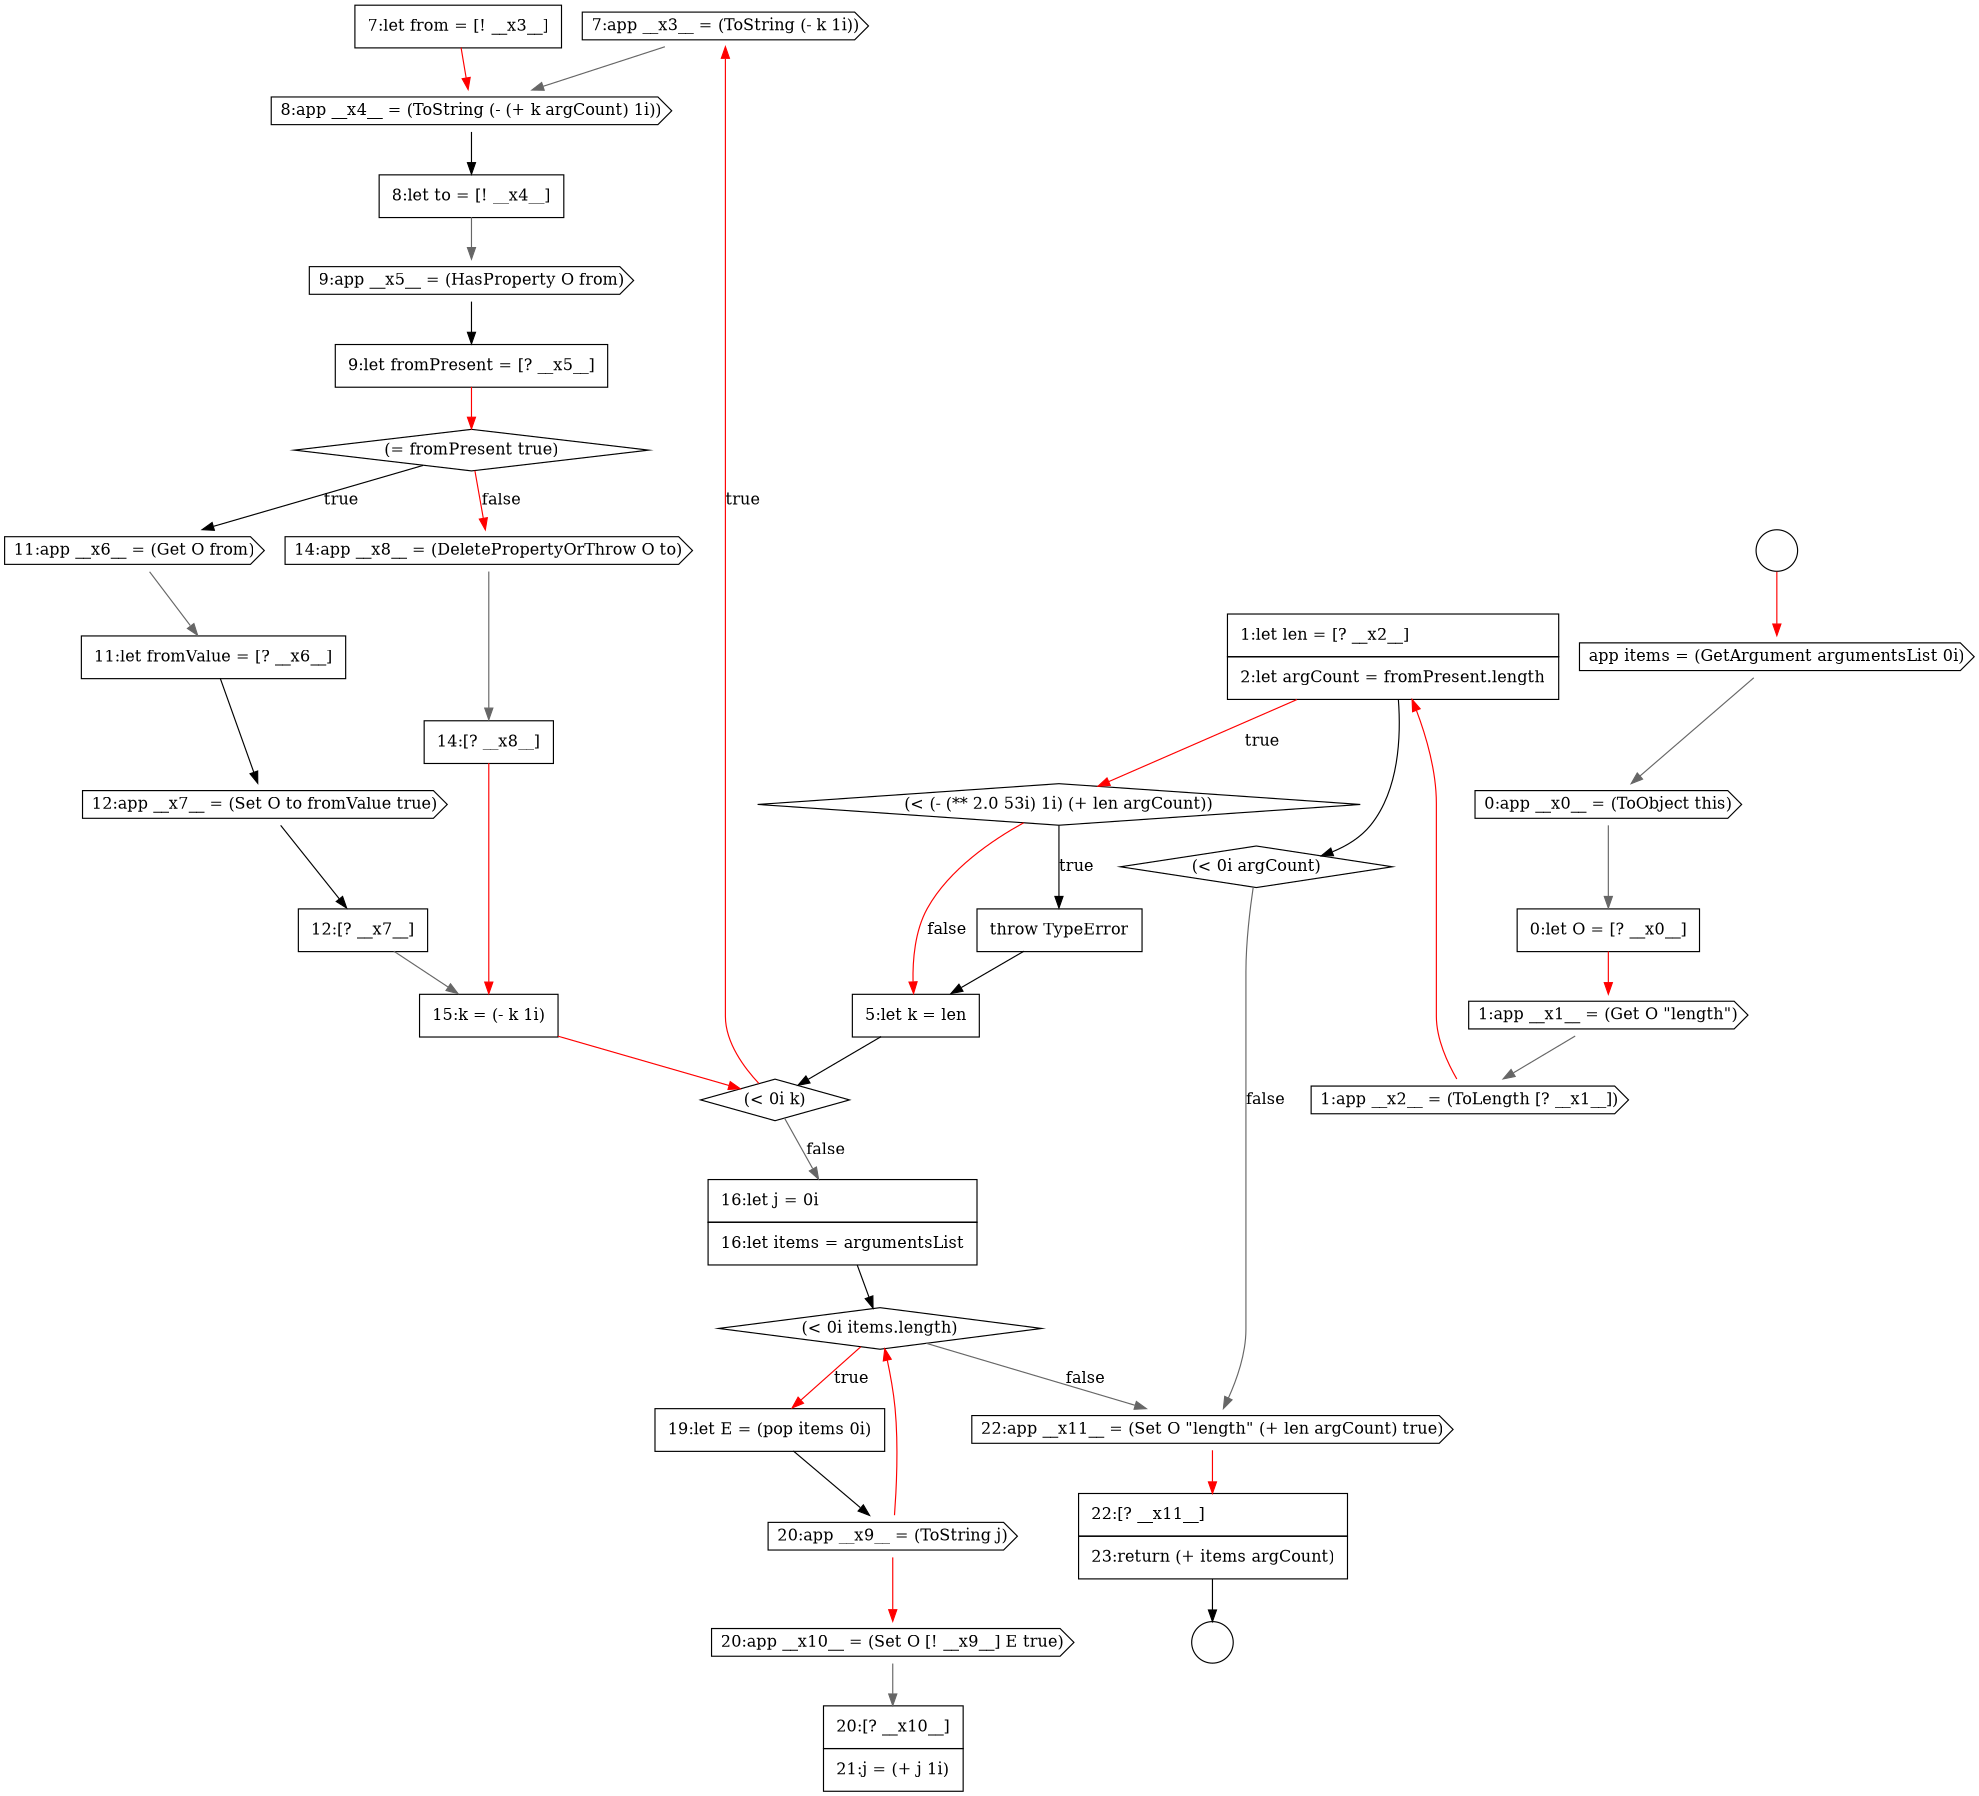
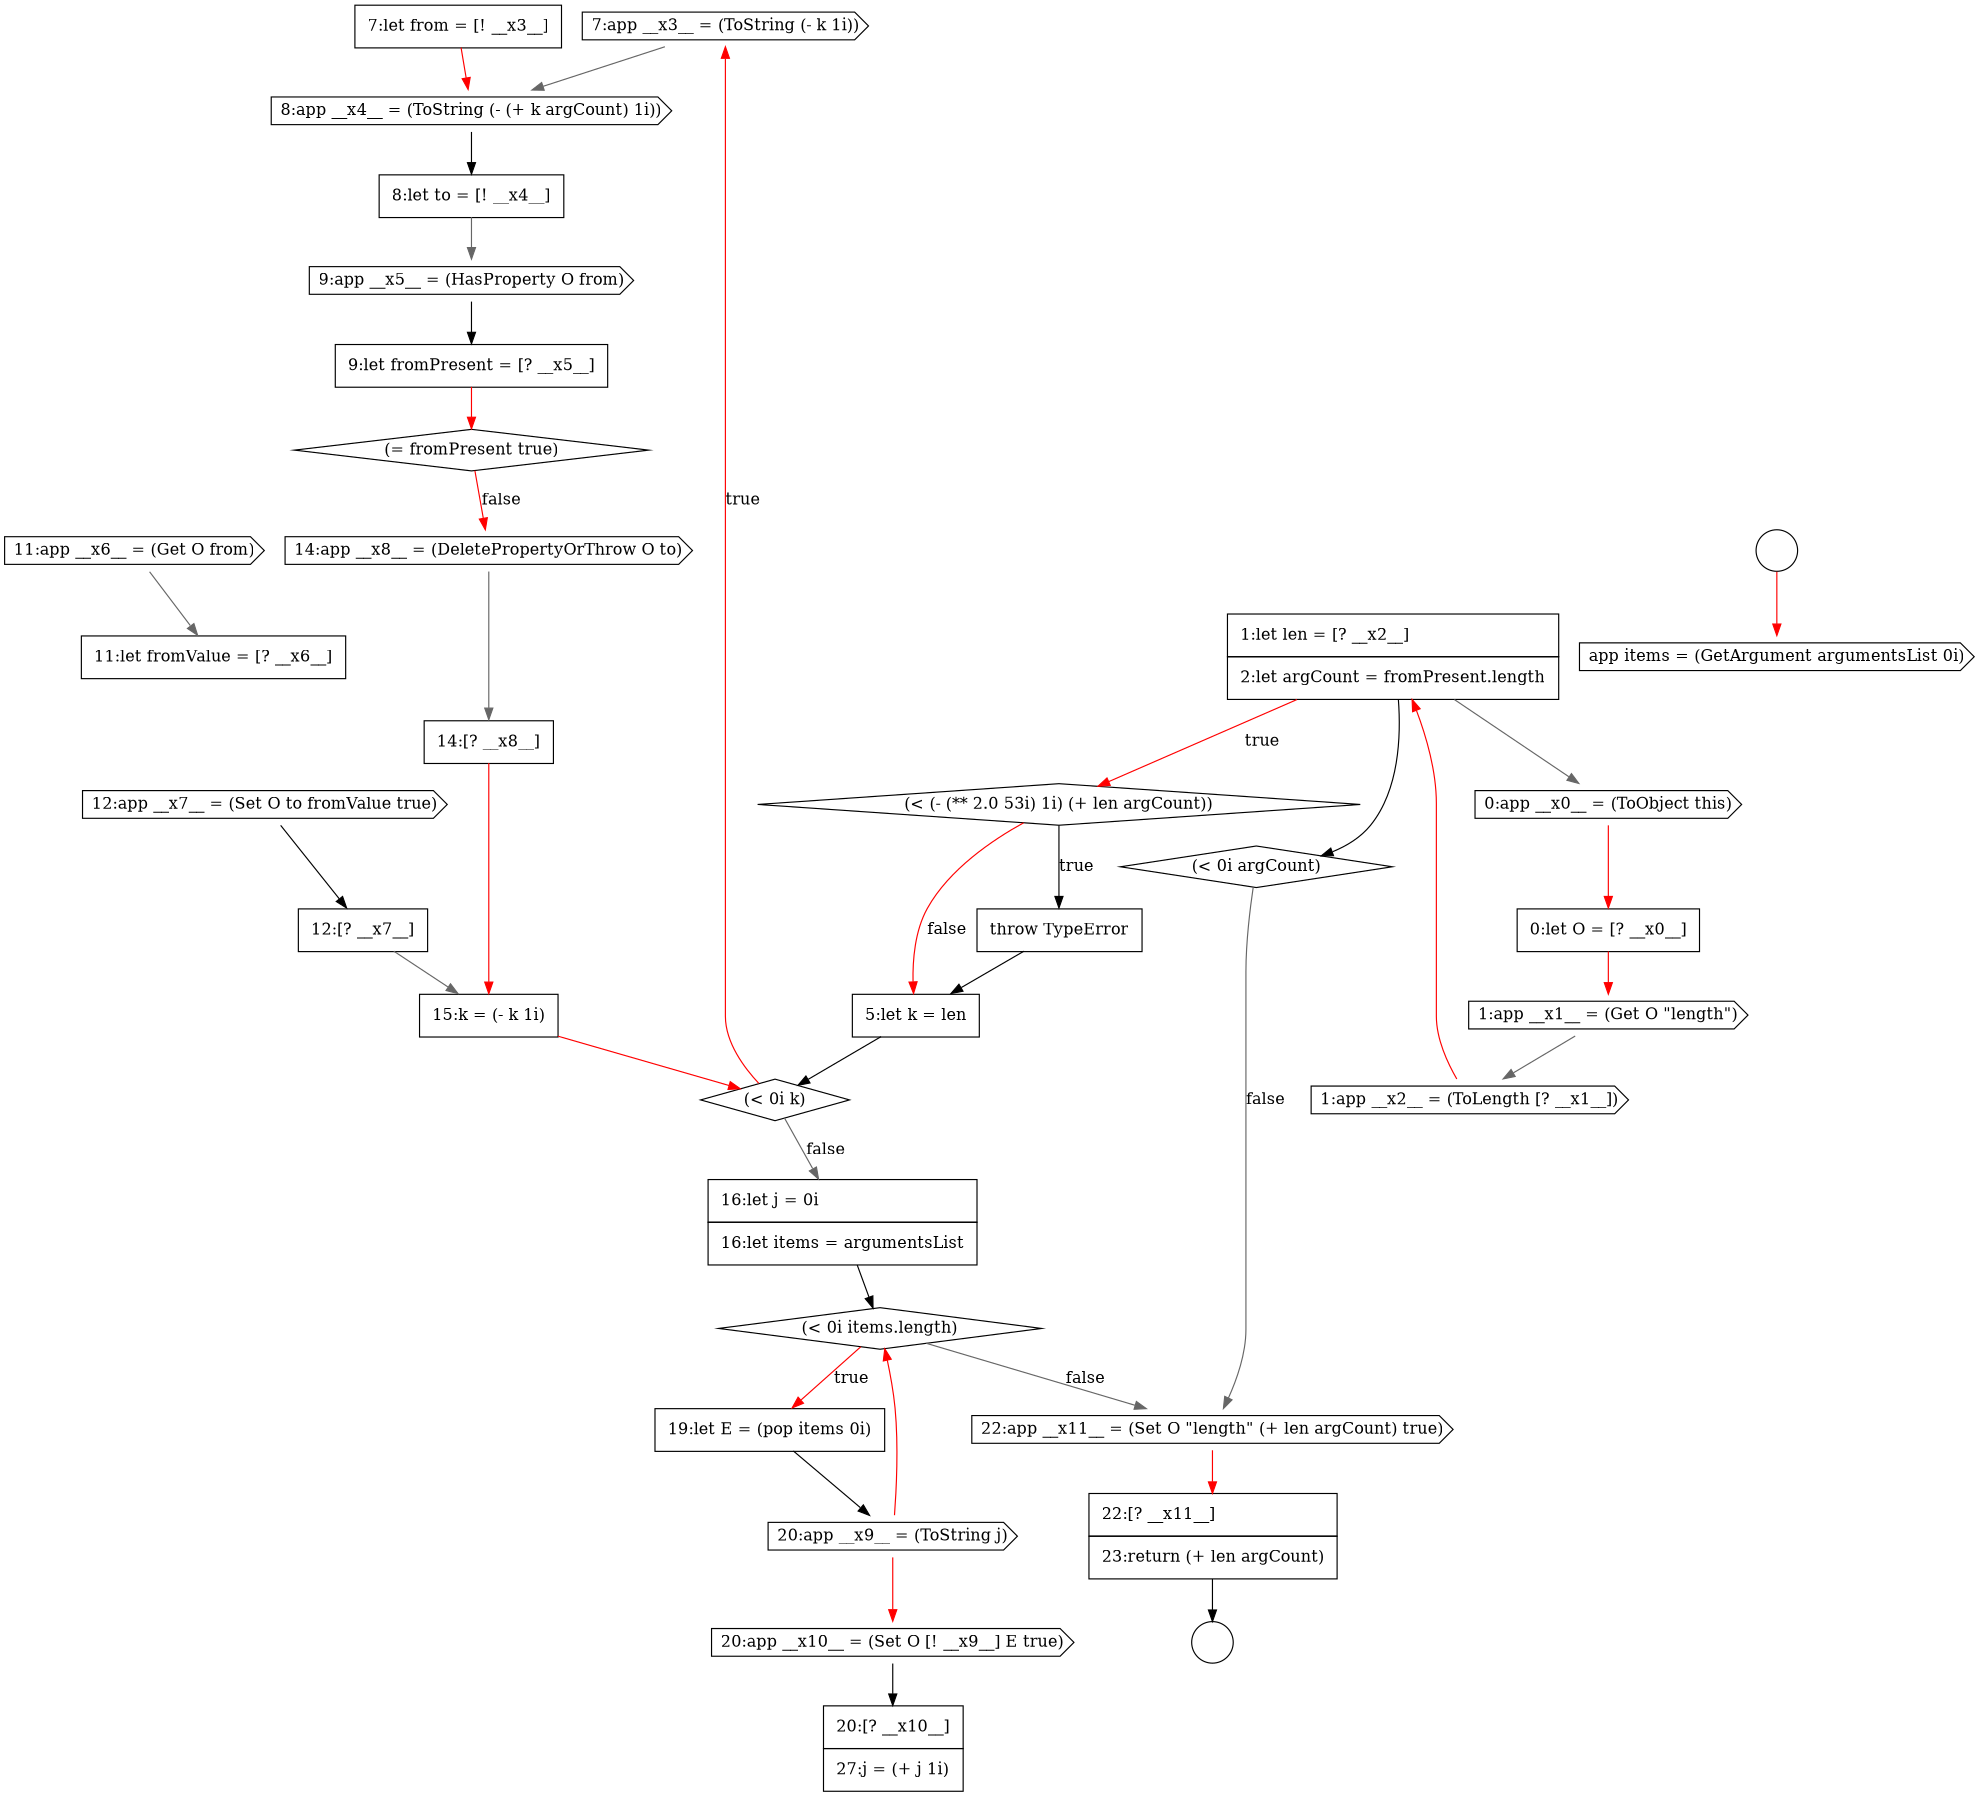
edge "(= fromPresent true)" -> "11:app __x6__ = (Get O from)": removed, label "true"
edge "11:let fromValue = [? __x6__]" -> "12:app __x7__ = (Set O to fromValue true)": removed
edge "app items = (GetArgument argumentsList 0i)" -> "0:app __x0__ = (ToObject this)": now "1:let len = [? __x2__]" -> "0:app __x0__ = (ToObject this)"
edge "0:app __x0__ = (ToObject this)" -> "0:let O = [? __x0__]": color gray40 -> red
node "22:[? __x11__]": text "23:return (+ items argCount)" -> "23:return (+ len argCount)"
edge "20:app __x10__ = (Set O [! __x9__] E true)" -> "20:[? __x10__]": color gray40 -> black
node "20:[? __x10__]": text "21:j = (+ j 1i)" -> "27:j = (+ j 1i)"
